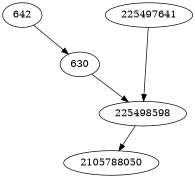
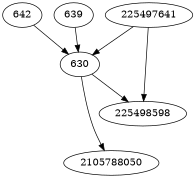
node "639": added
edge "225497641" -> "630": added
edge "225498598" -> "2105788050": now "630" -> "2105788050"
